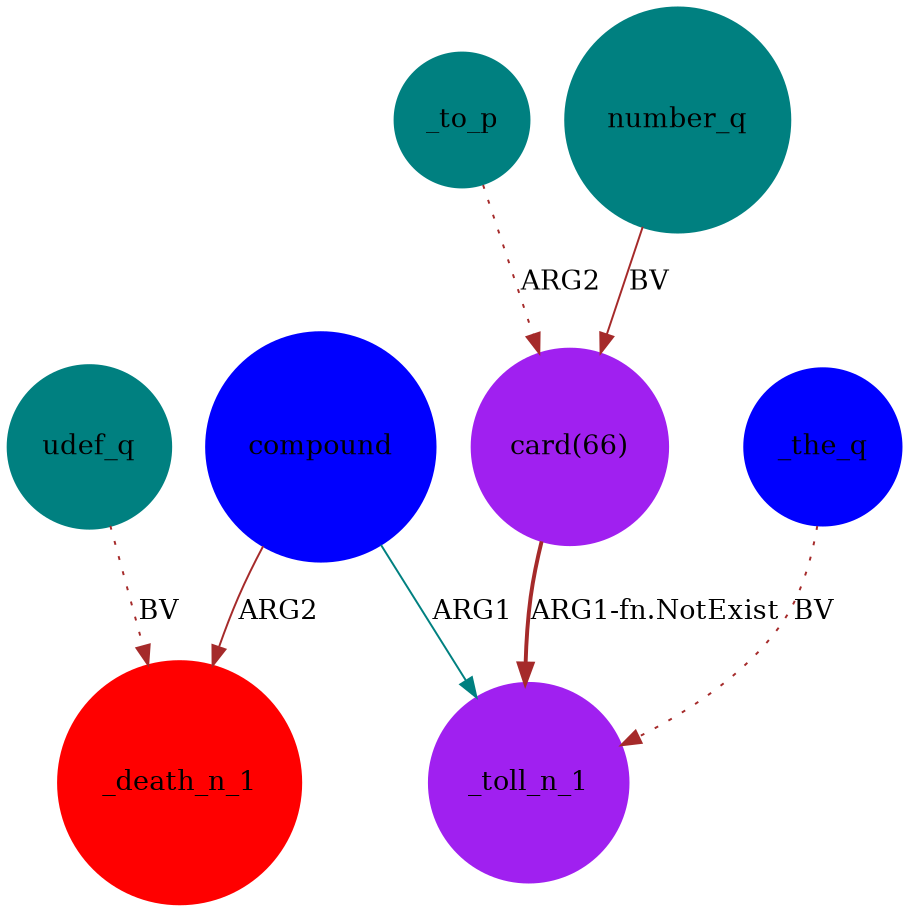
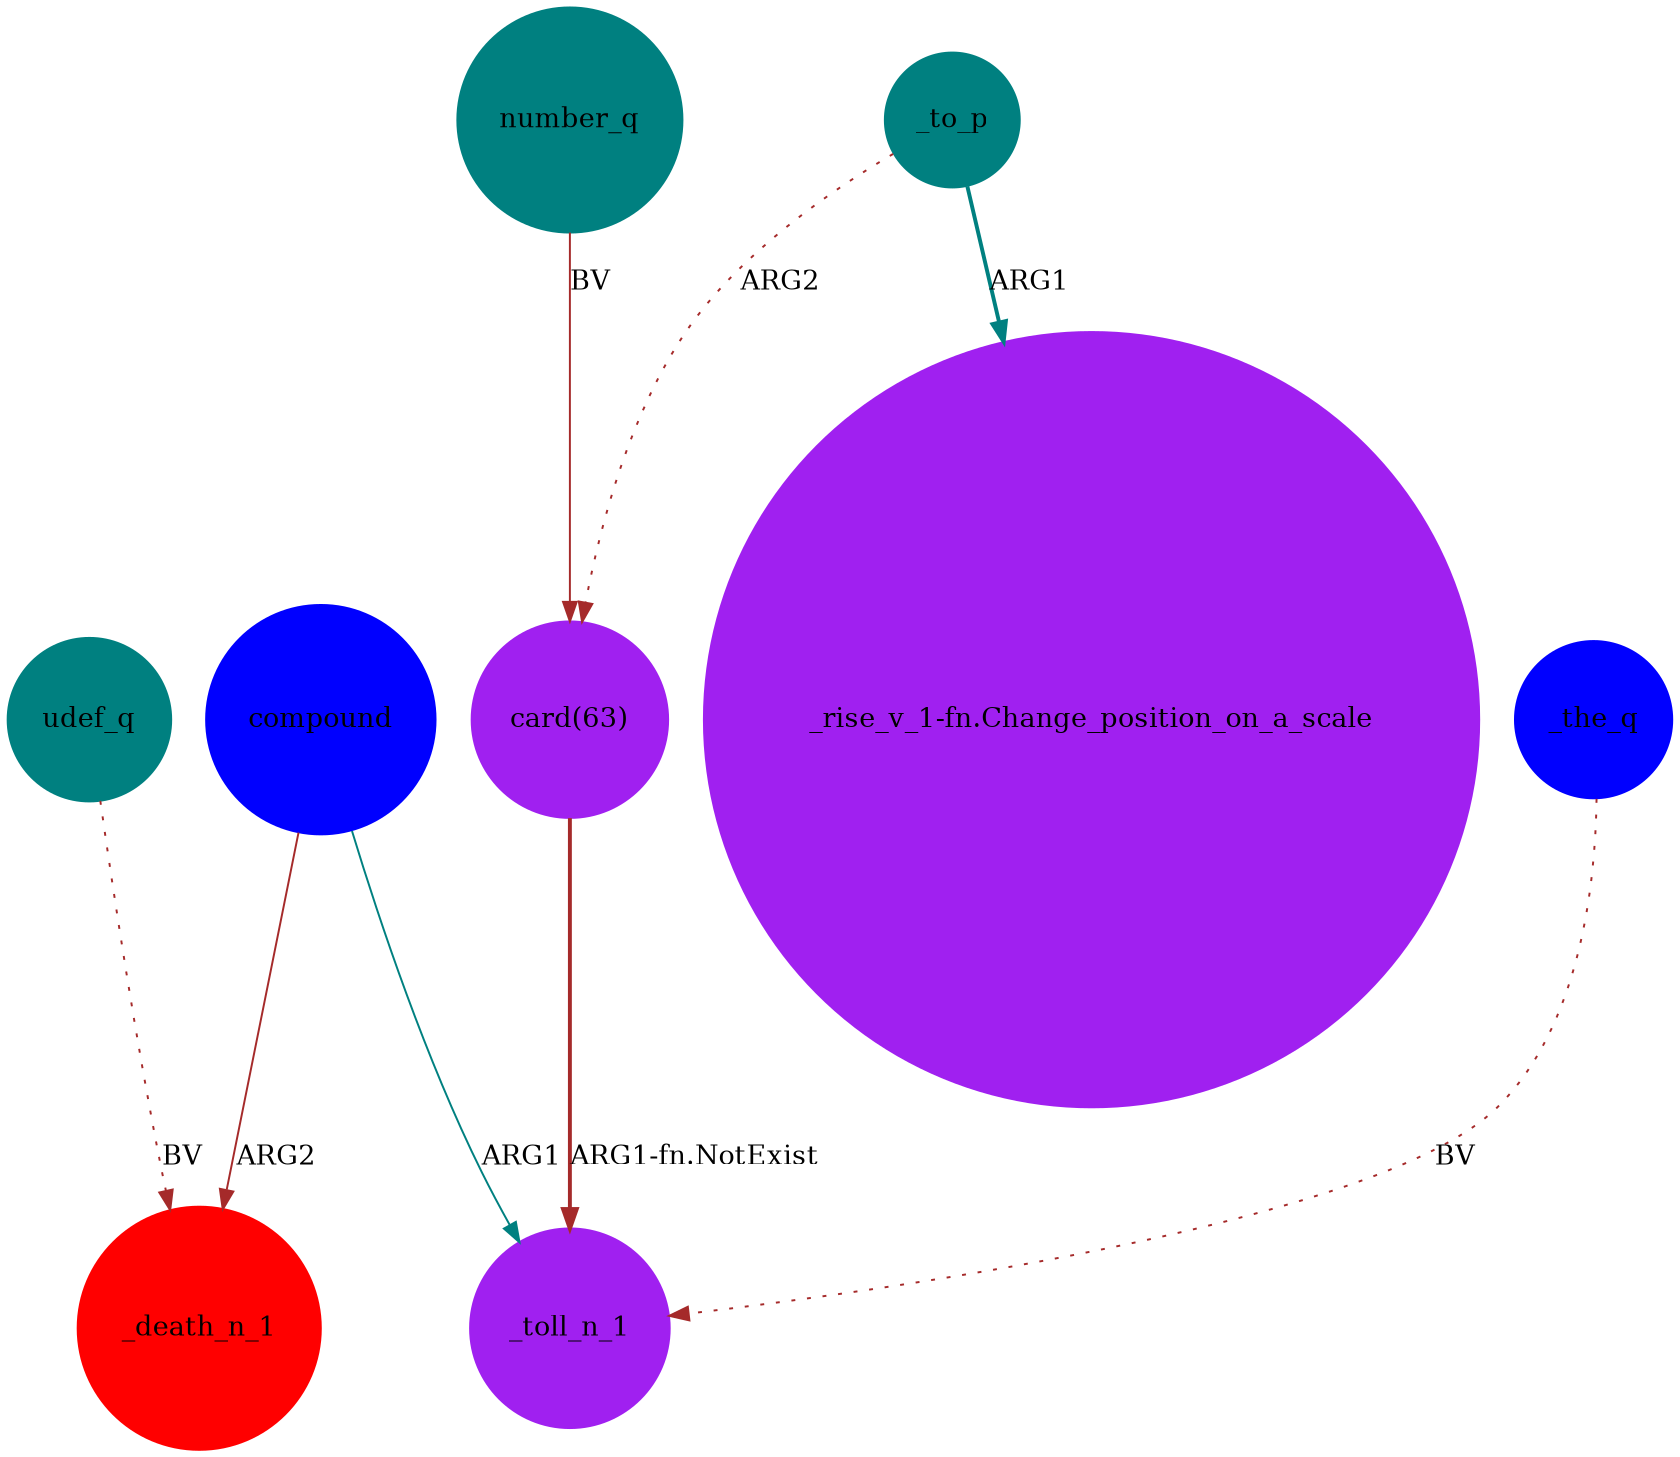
node "card(66)": label "card(66)" -> "card(63)"
node "_rise_v_1-fn.Change_position_on_a_scale": added
